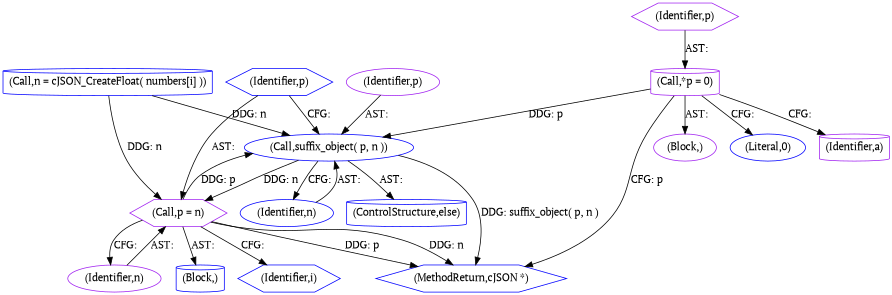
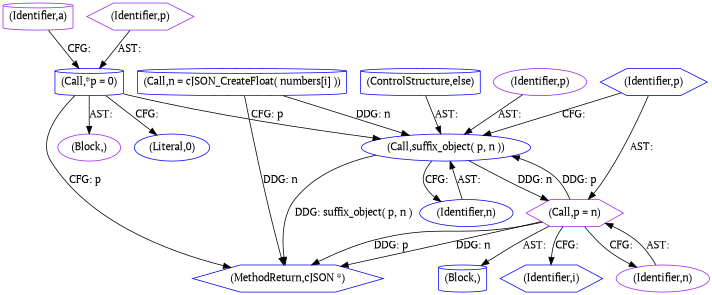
node "(Call,*p = 0)": color purple -> blue
edge "(Call,*p = 0)" -> "(Identifier,a)": reversed
edge "(Call,*p = 0)" -> "(Call,suffix_object( p, n ))": label "DDG: p" -> "CFG: p"
edge "(Call,n = cJSON_CreateFloat( numbers[i] ))" -> "(Call,p = n)": now "(Call,n = cJSON_CreateFloat( numbers[i] ))" -> "(MethodReturn,cJSON *)"
edge "(Call,suffix_object( p, n ))" -> "(ControlStructure,else)": reversed
